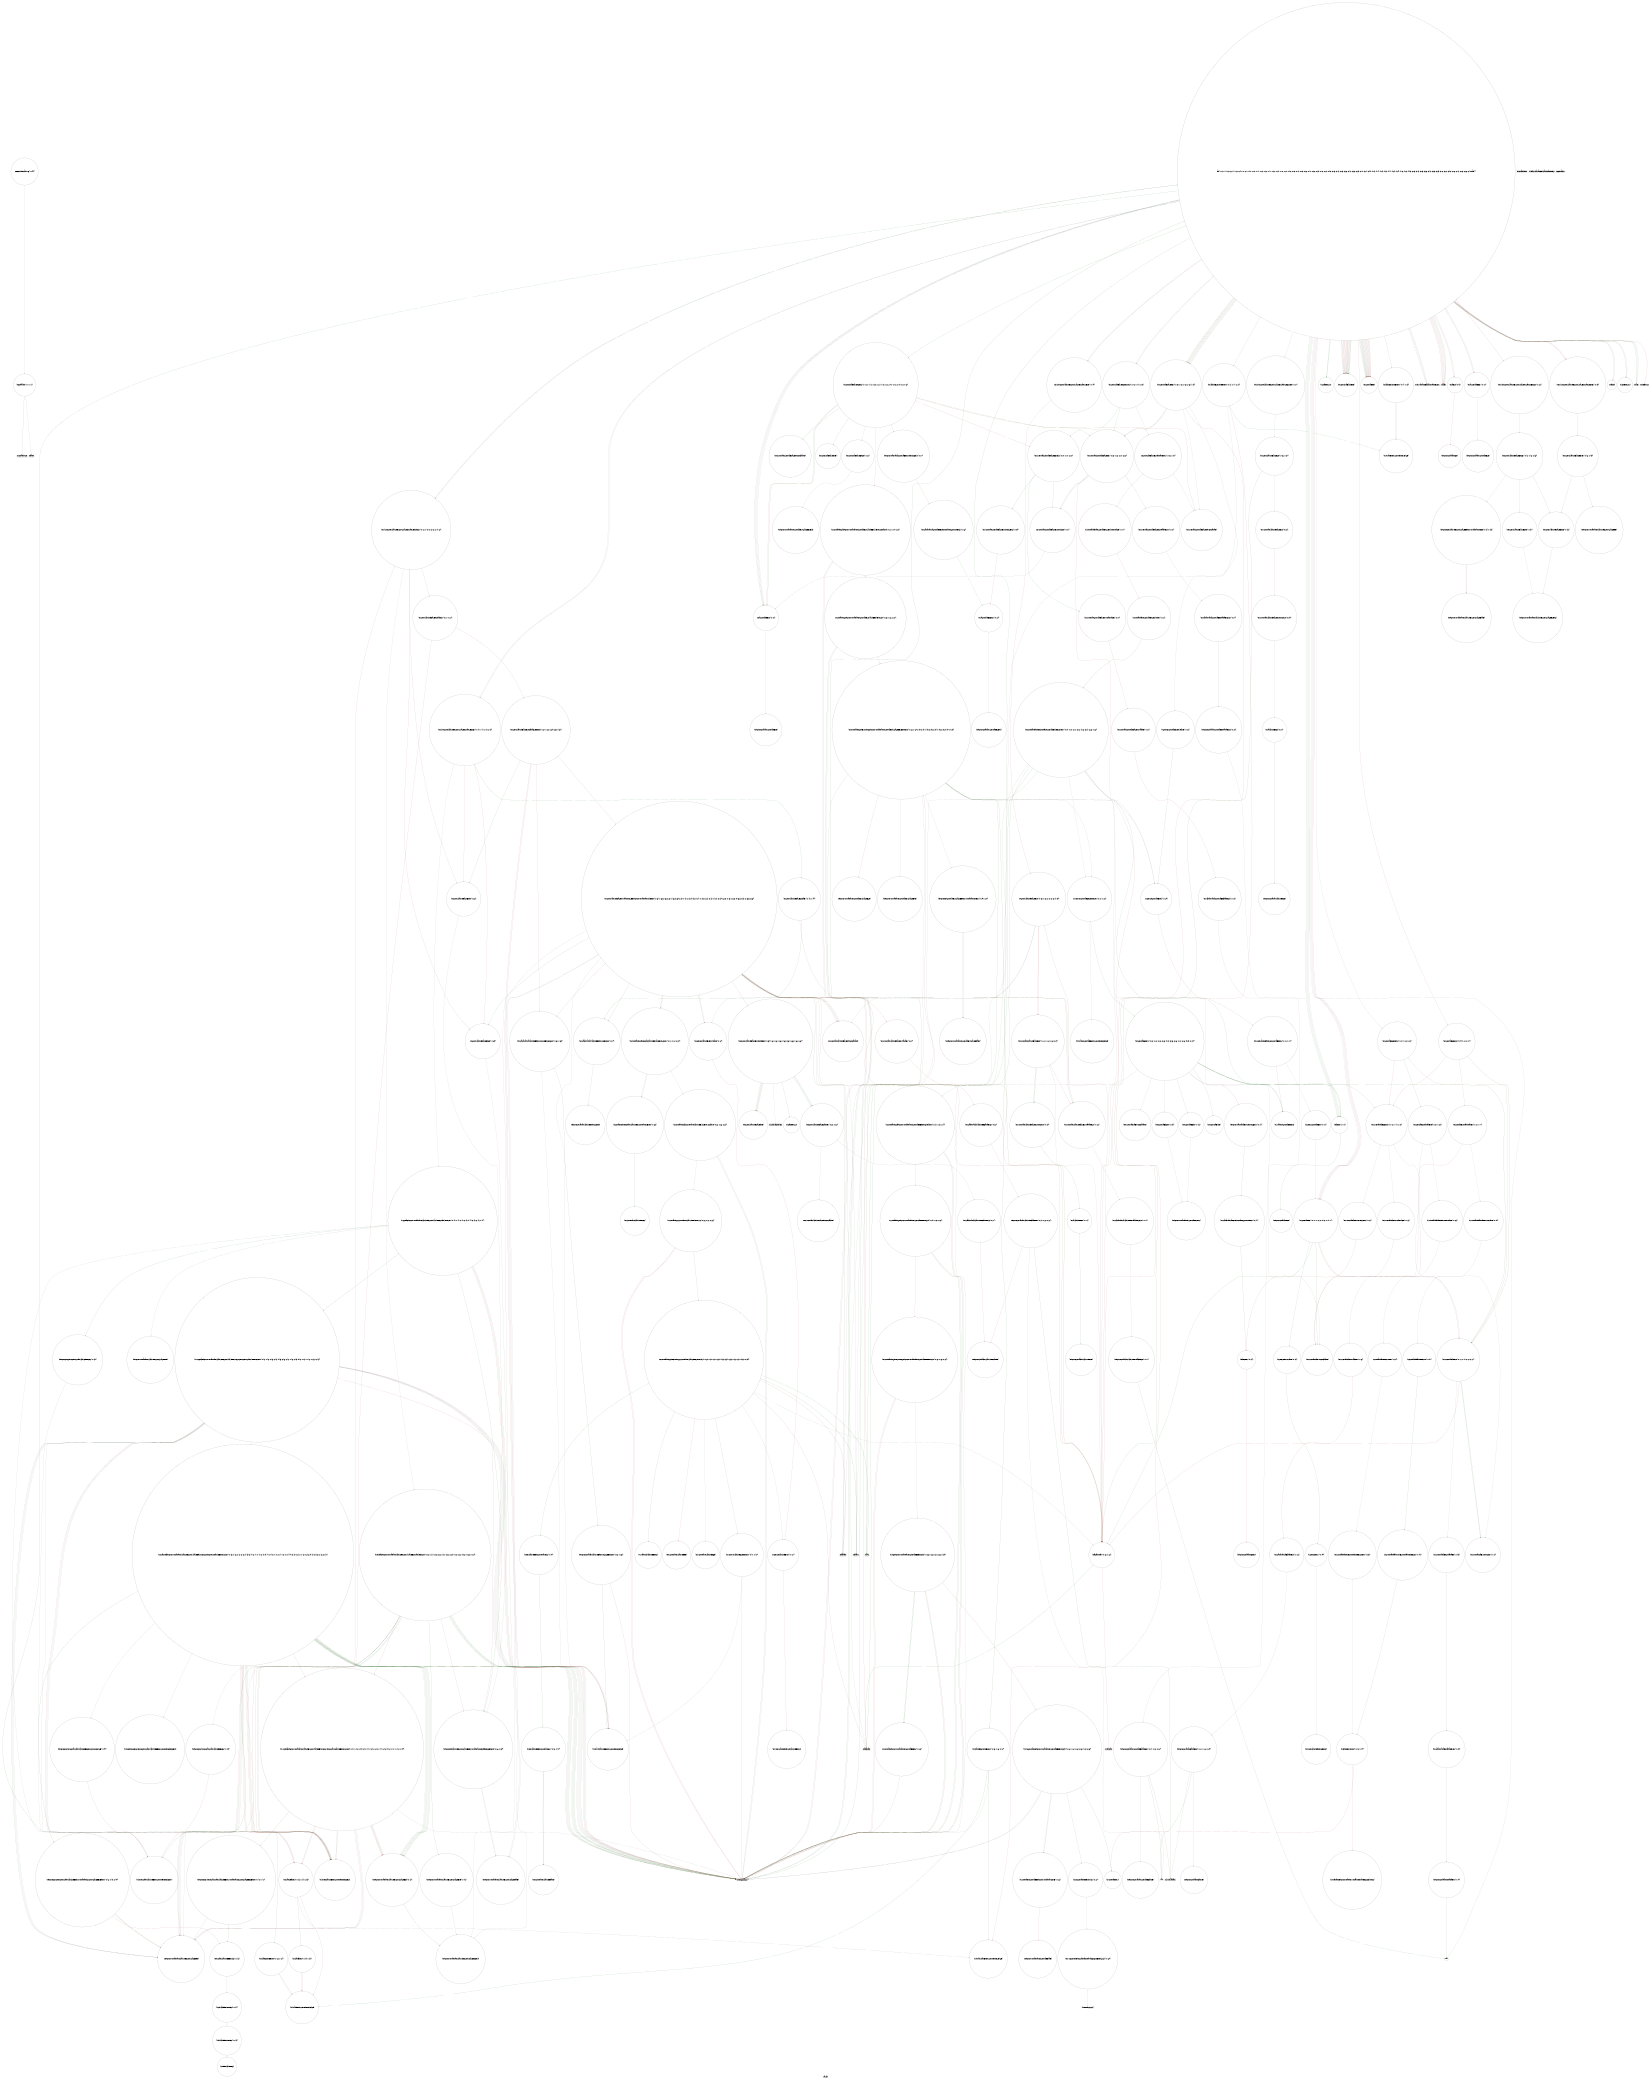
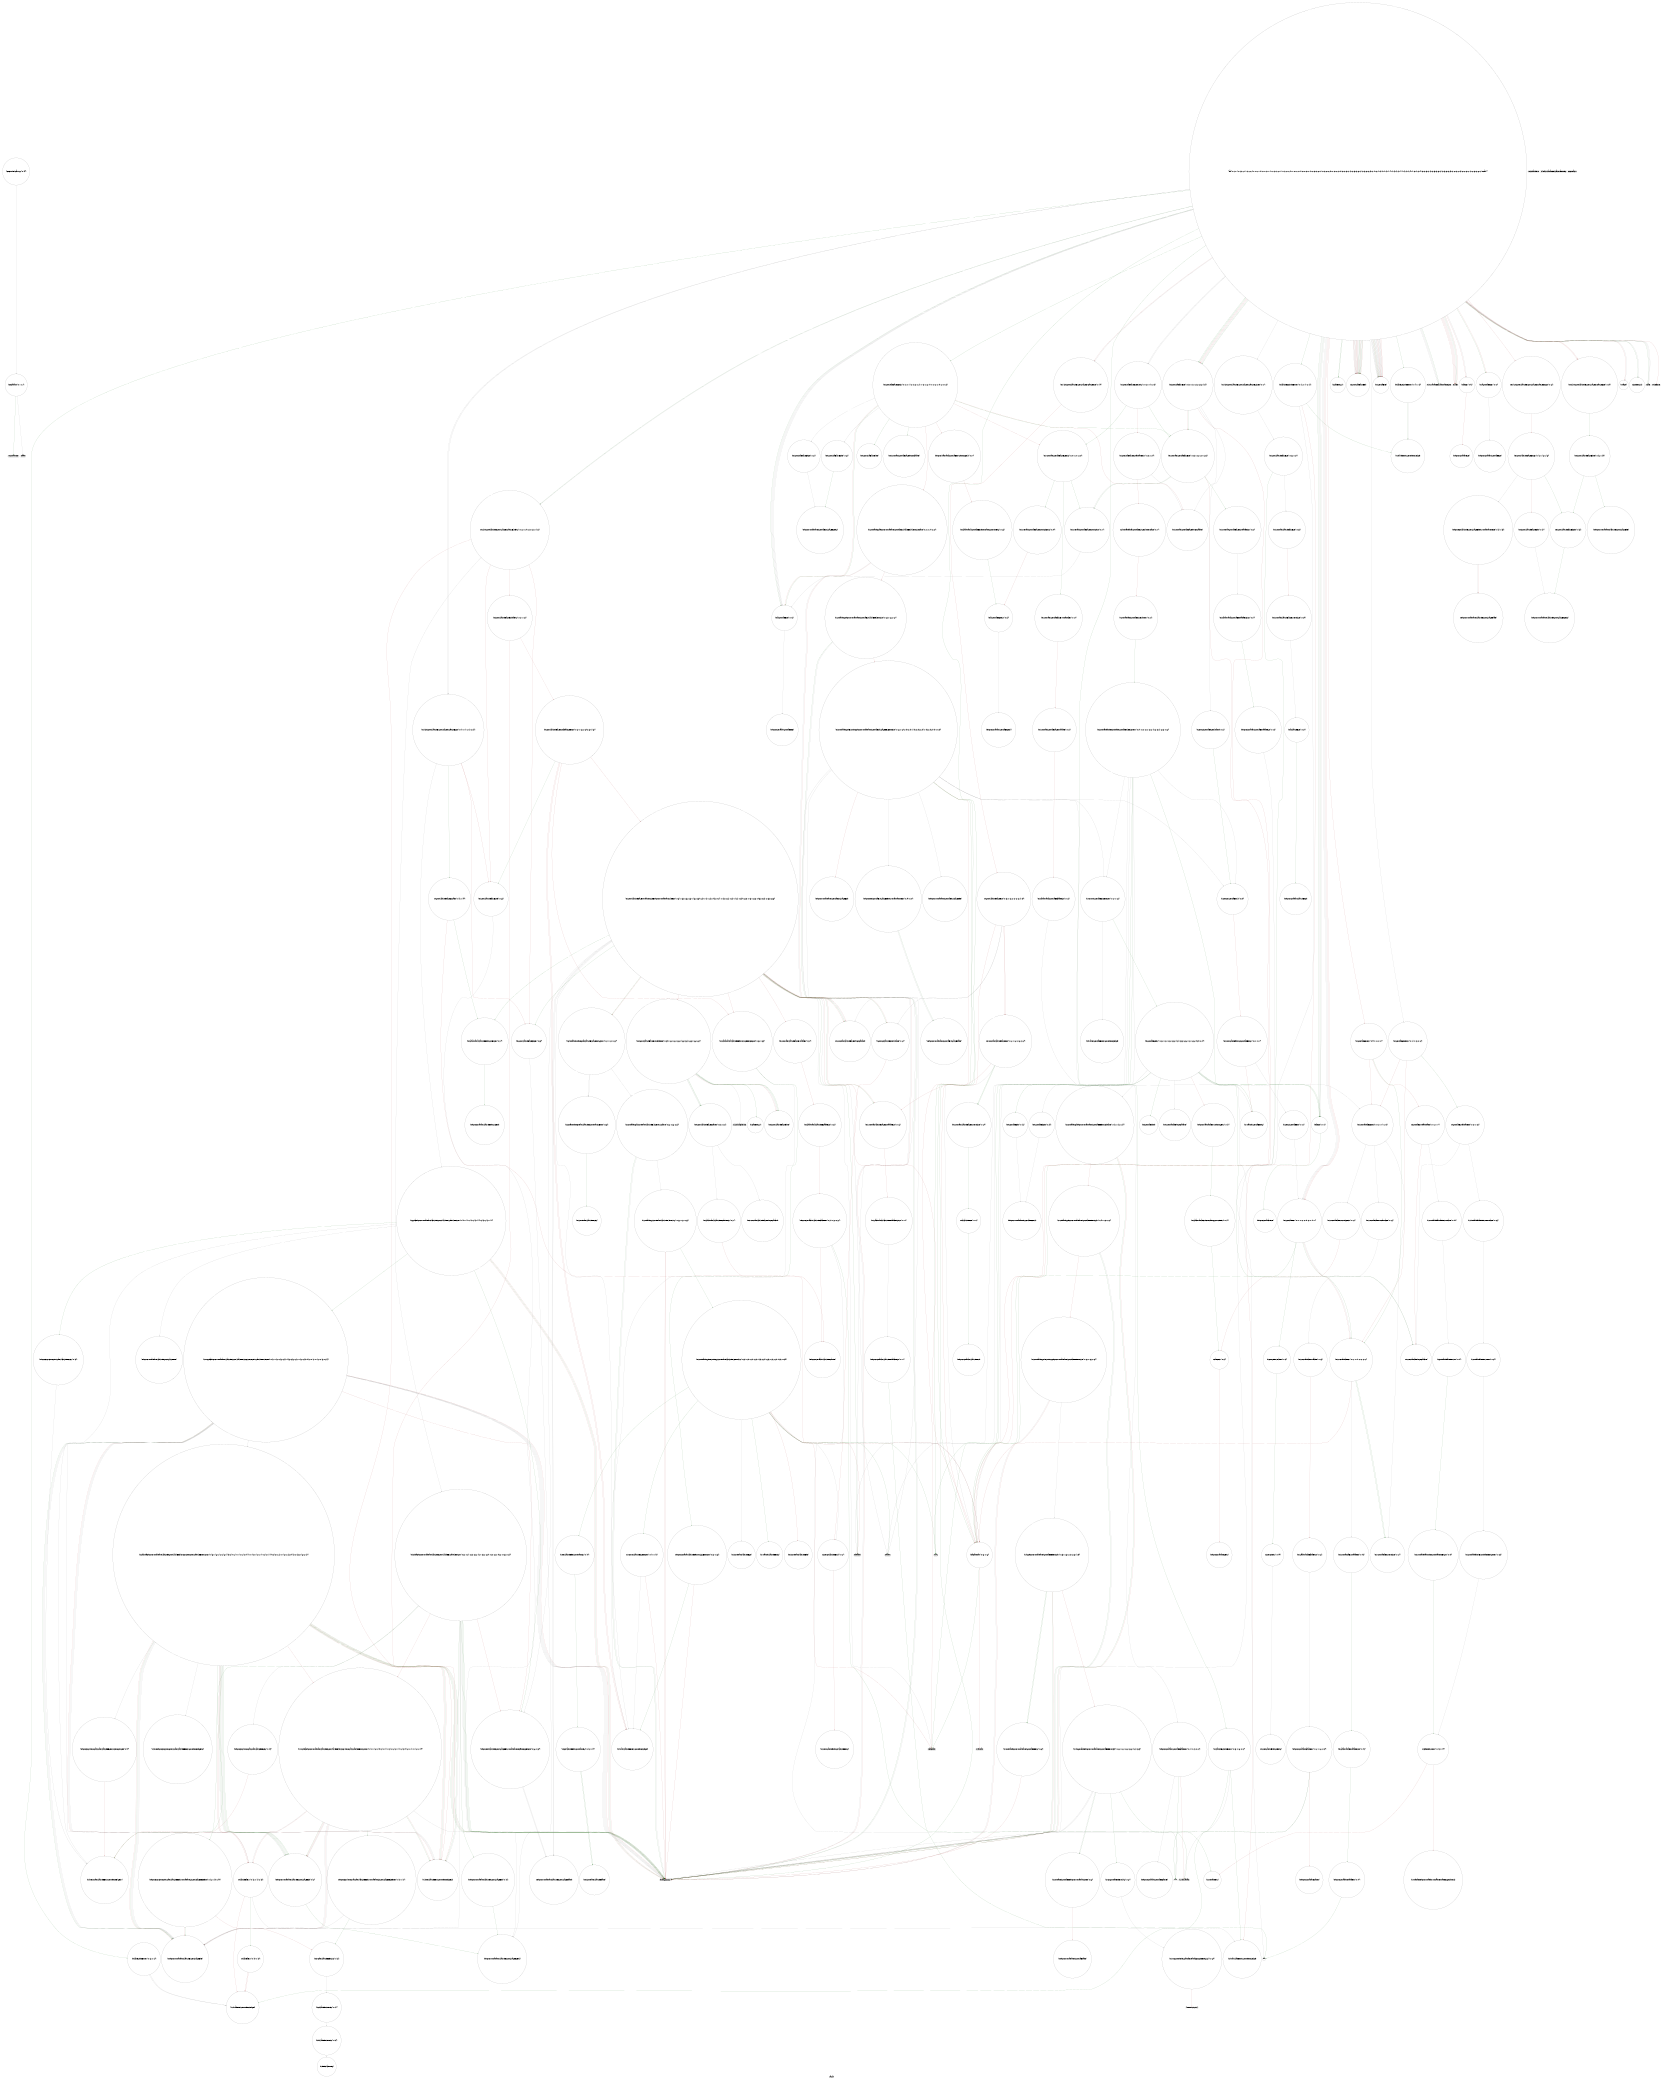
node "{_ZNKSt6vectorIS_IiSaIiEESaIS1_EE3endEv|{<s0>282}}": added
